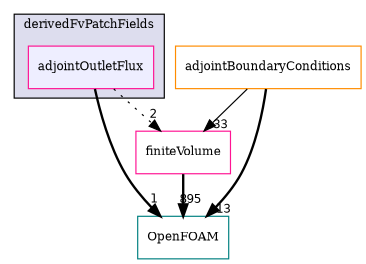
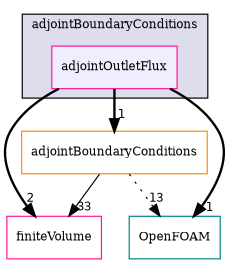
cluster "derivedFvPatchFields": label "derivedFvPatchFields" -> "adjointBoundaryConditions"
edge "adjointOutletFlux" -> "adjointBoundaryConditions": added
edge "adjointOutletFlux" -> "finiteVolume": style dotted -> bold
edge "adjointBoundaryConditions" -> "OpenFOAM": style bold -> dotted
edge "finiteVolume" -> "OpenFOAM": removed
